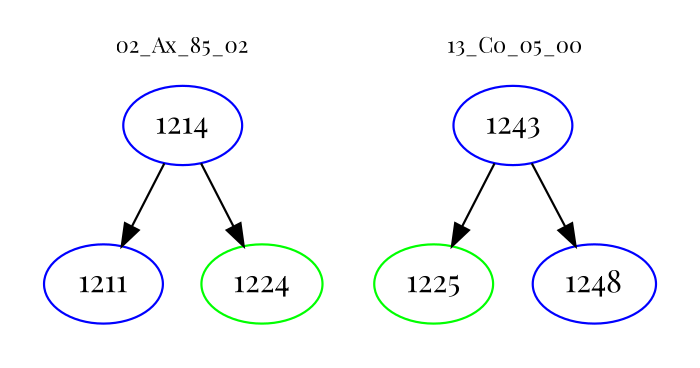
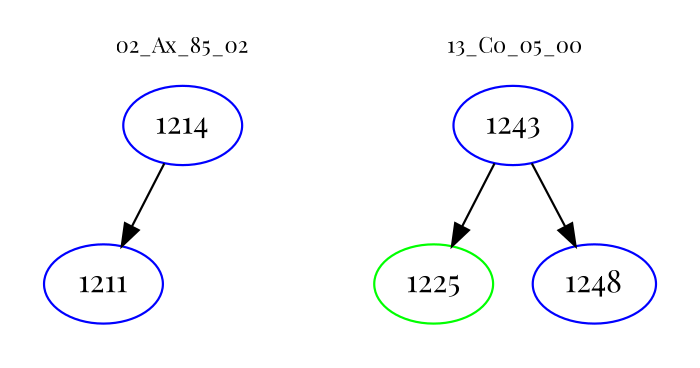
node "1224": removed
